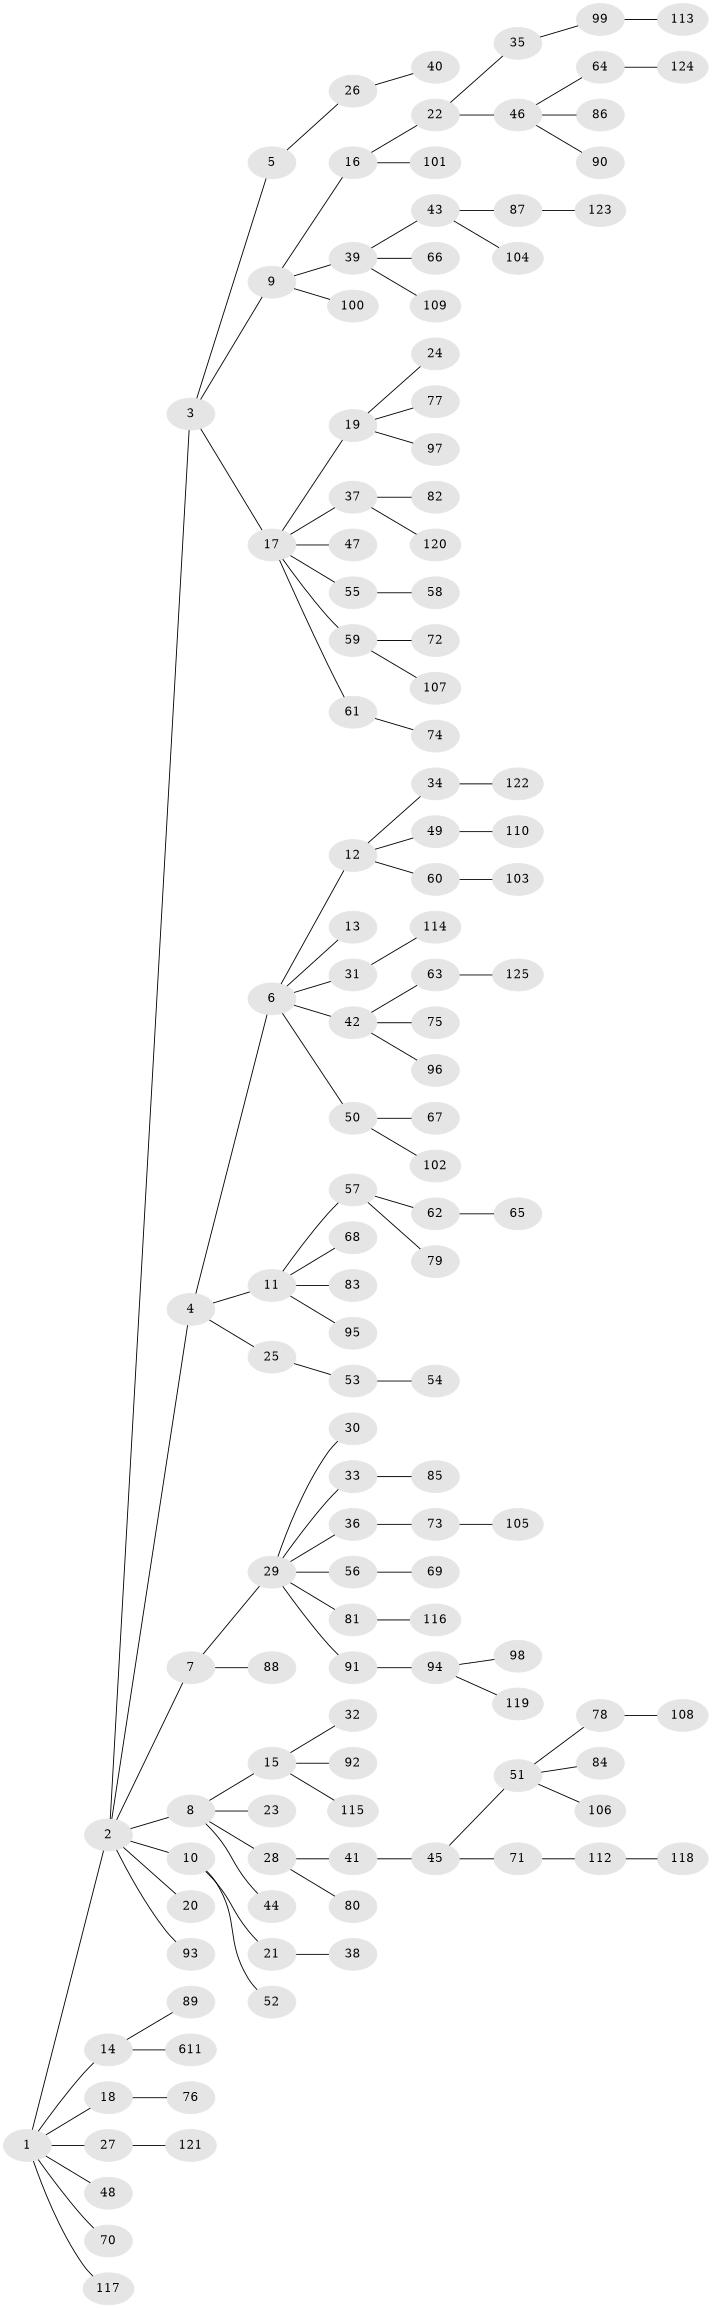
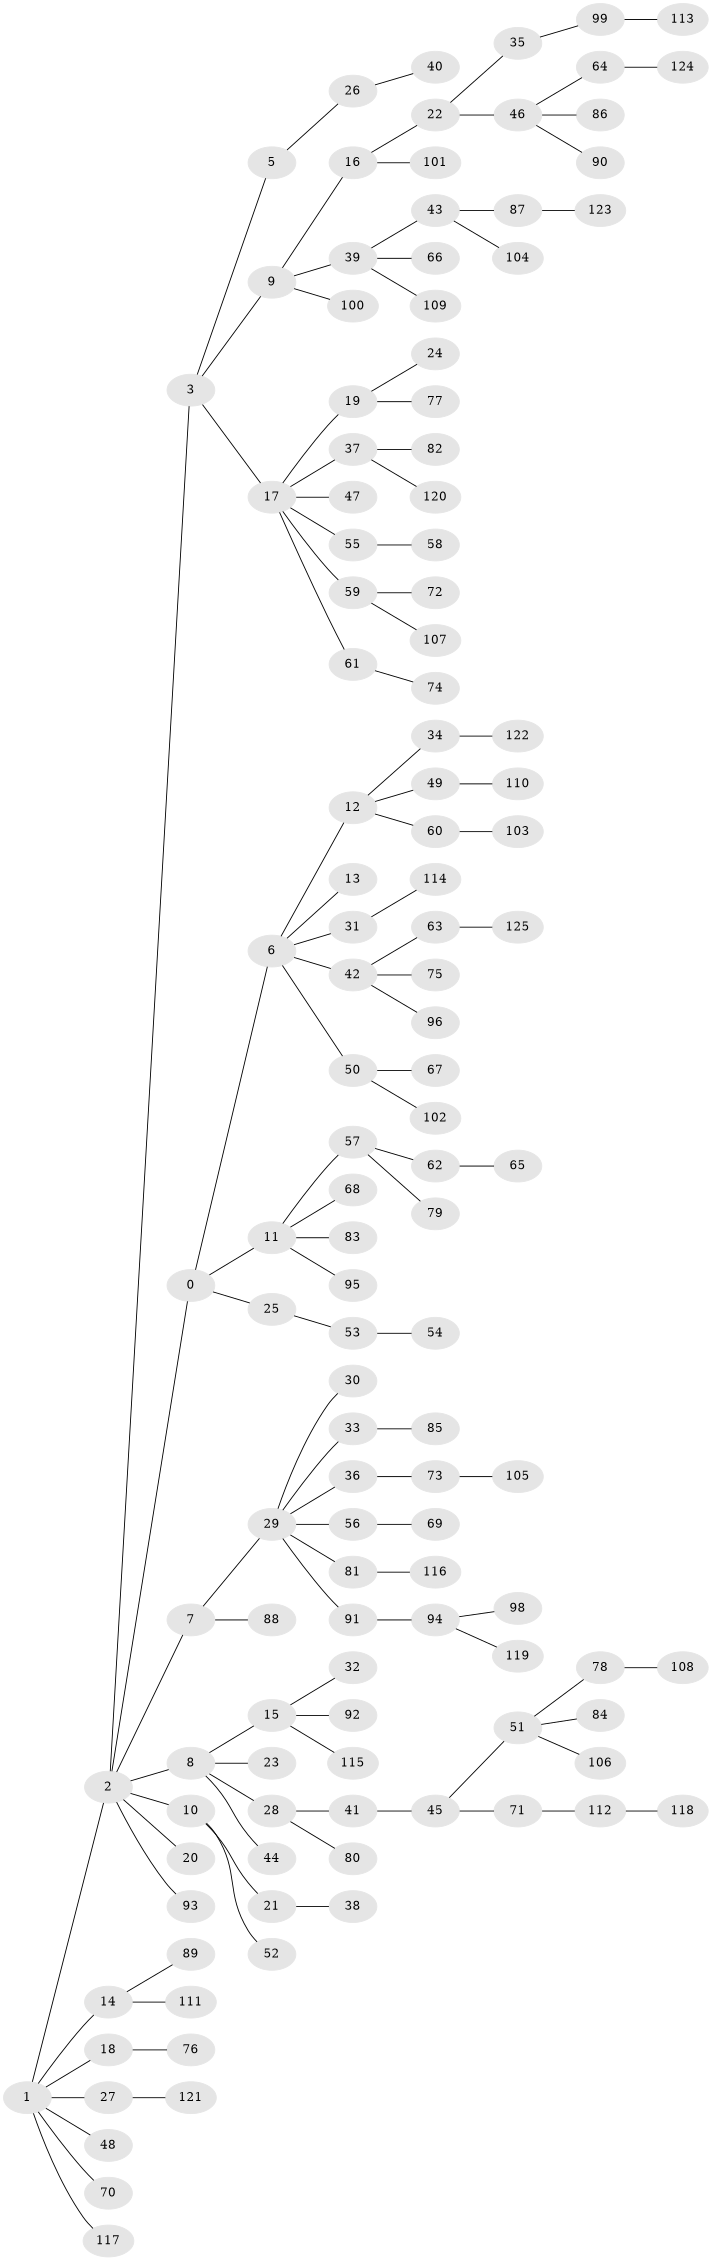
node "97": removed
node "4": label "4" -> "0"
node "611": label "611" -> "111"
